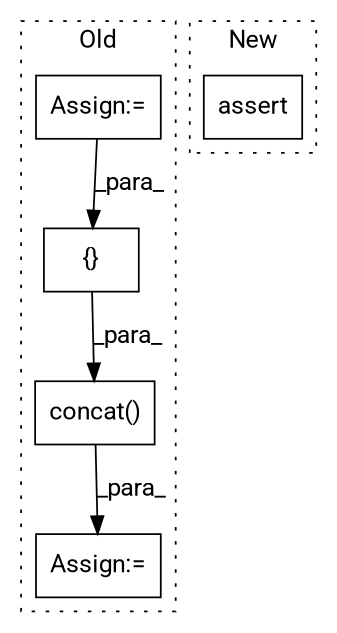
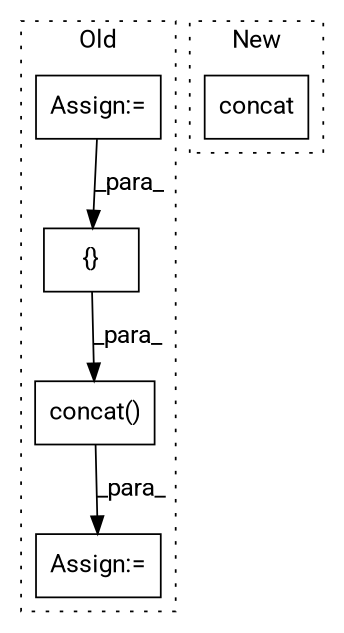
node "assert": label "assert" -> "concat"
